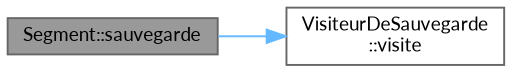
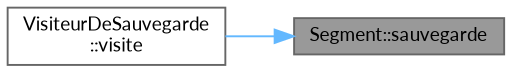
edge "Segment::sauvegarde" -> "VisiteurDeSauvegarde ::visite": reversed
